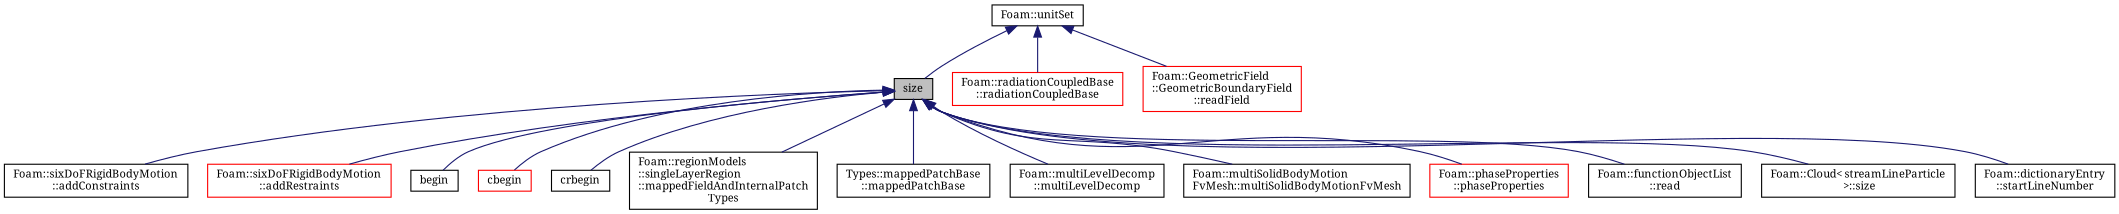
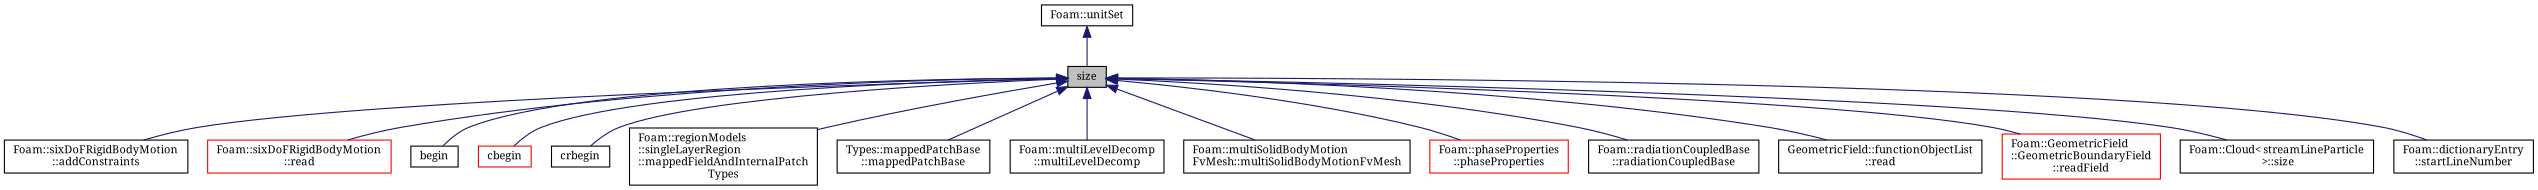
edge "Foam::GeometricField ::GeometricBoundaryField ::readField" -> "Foam::unitSet": now "Foam::GeometricField ::GeometricBoundaryField ::readField" -> "size"
edge "Foam::radiationCoupledBase ::radiationCoupledBase" -> "Foam::unitSet": now "Foam::radiationCoupledBase ::radiationCoupledBase" -> "size"
node "Foam::radiationCoupledBase ::radiationCoupledBase": color red -> black
node "Foam::sixDoFRigidBodyMotion ::addRestraints": label "Foam::sixDoFRigidBodyMotion ::addRestraints" -> "Foam::sixDoFRigidBodyMotion ::read"
node "Foam::functionObjectList ::read": label "Foam::functionObjectList ::read" -> "GeometricField::functionObjectList ::read"
